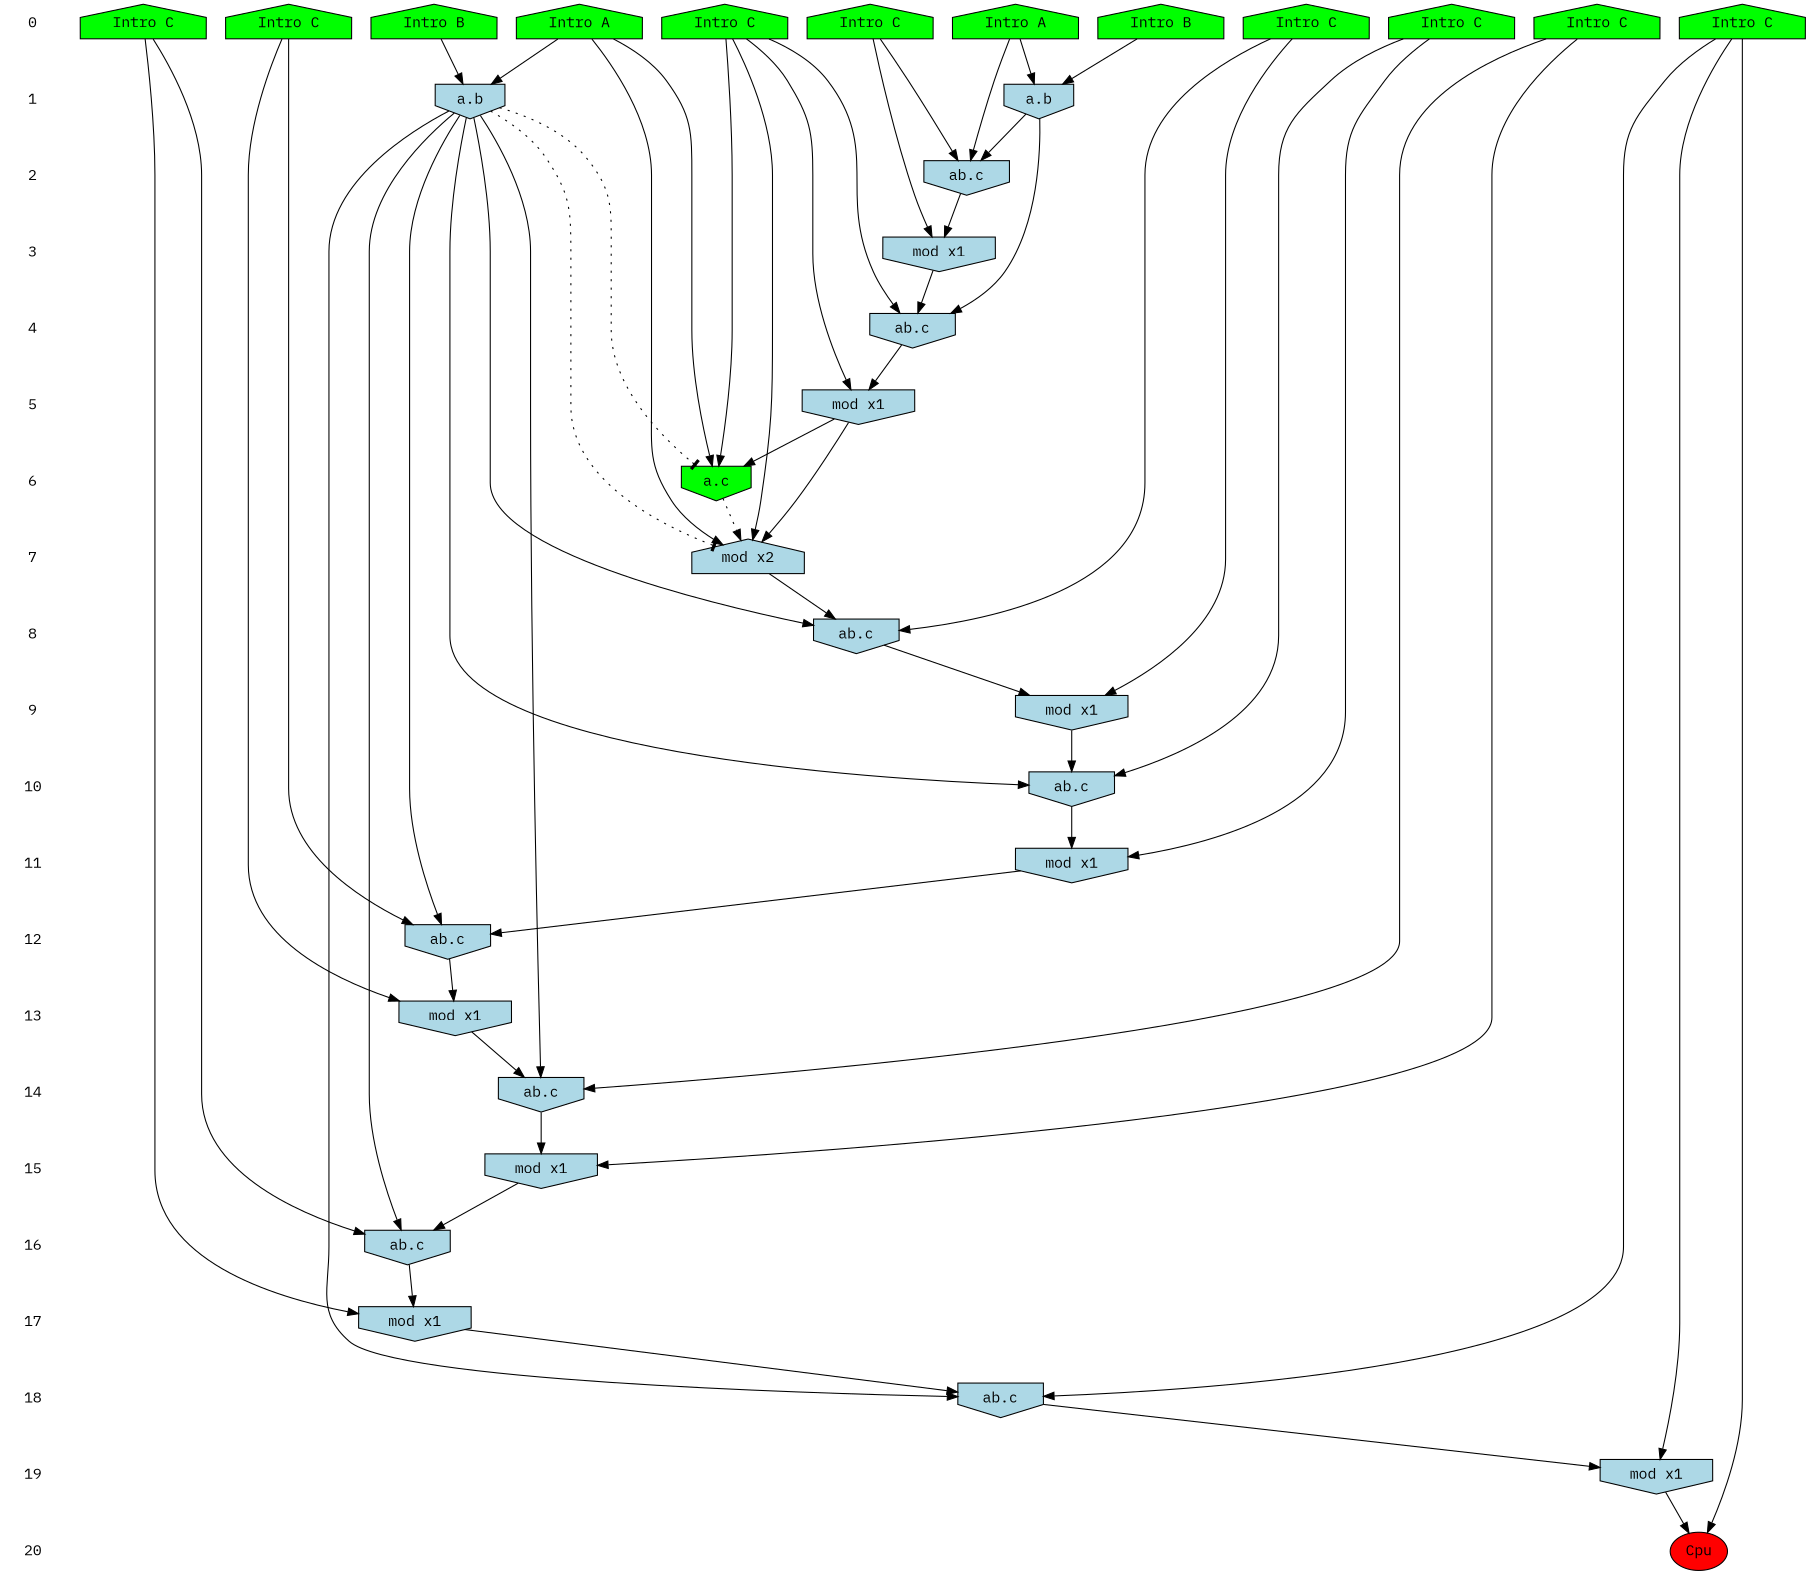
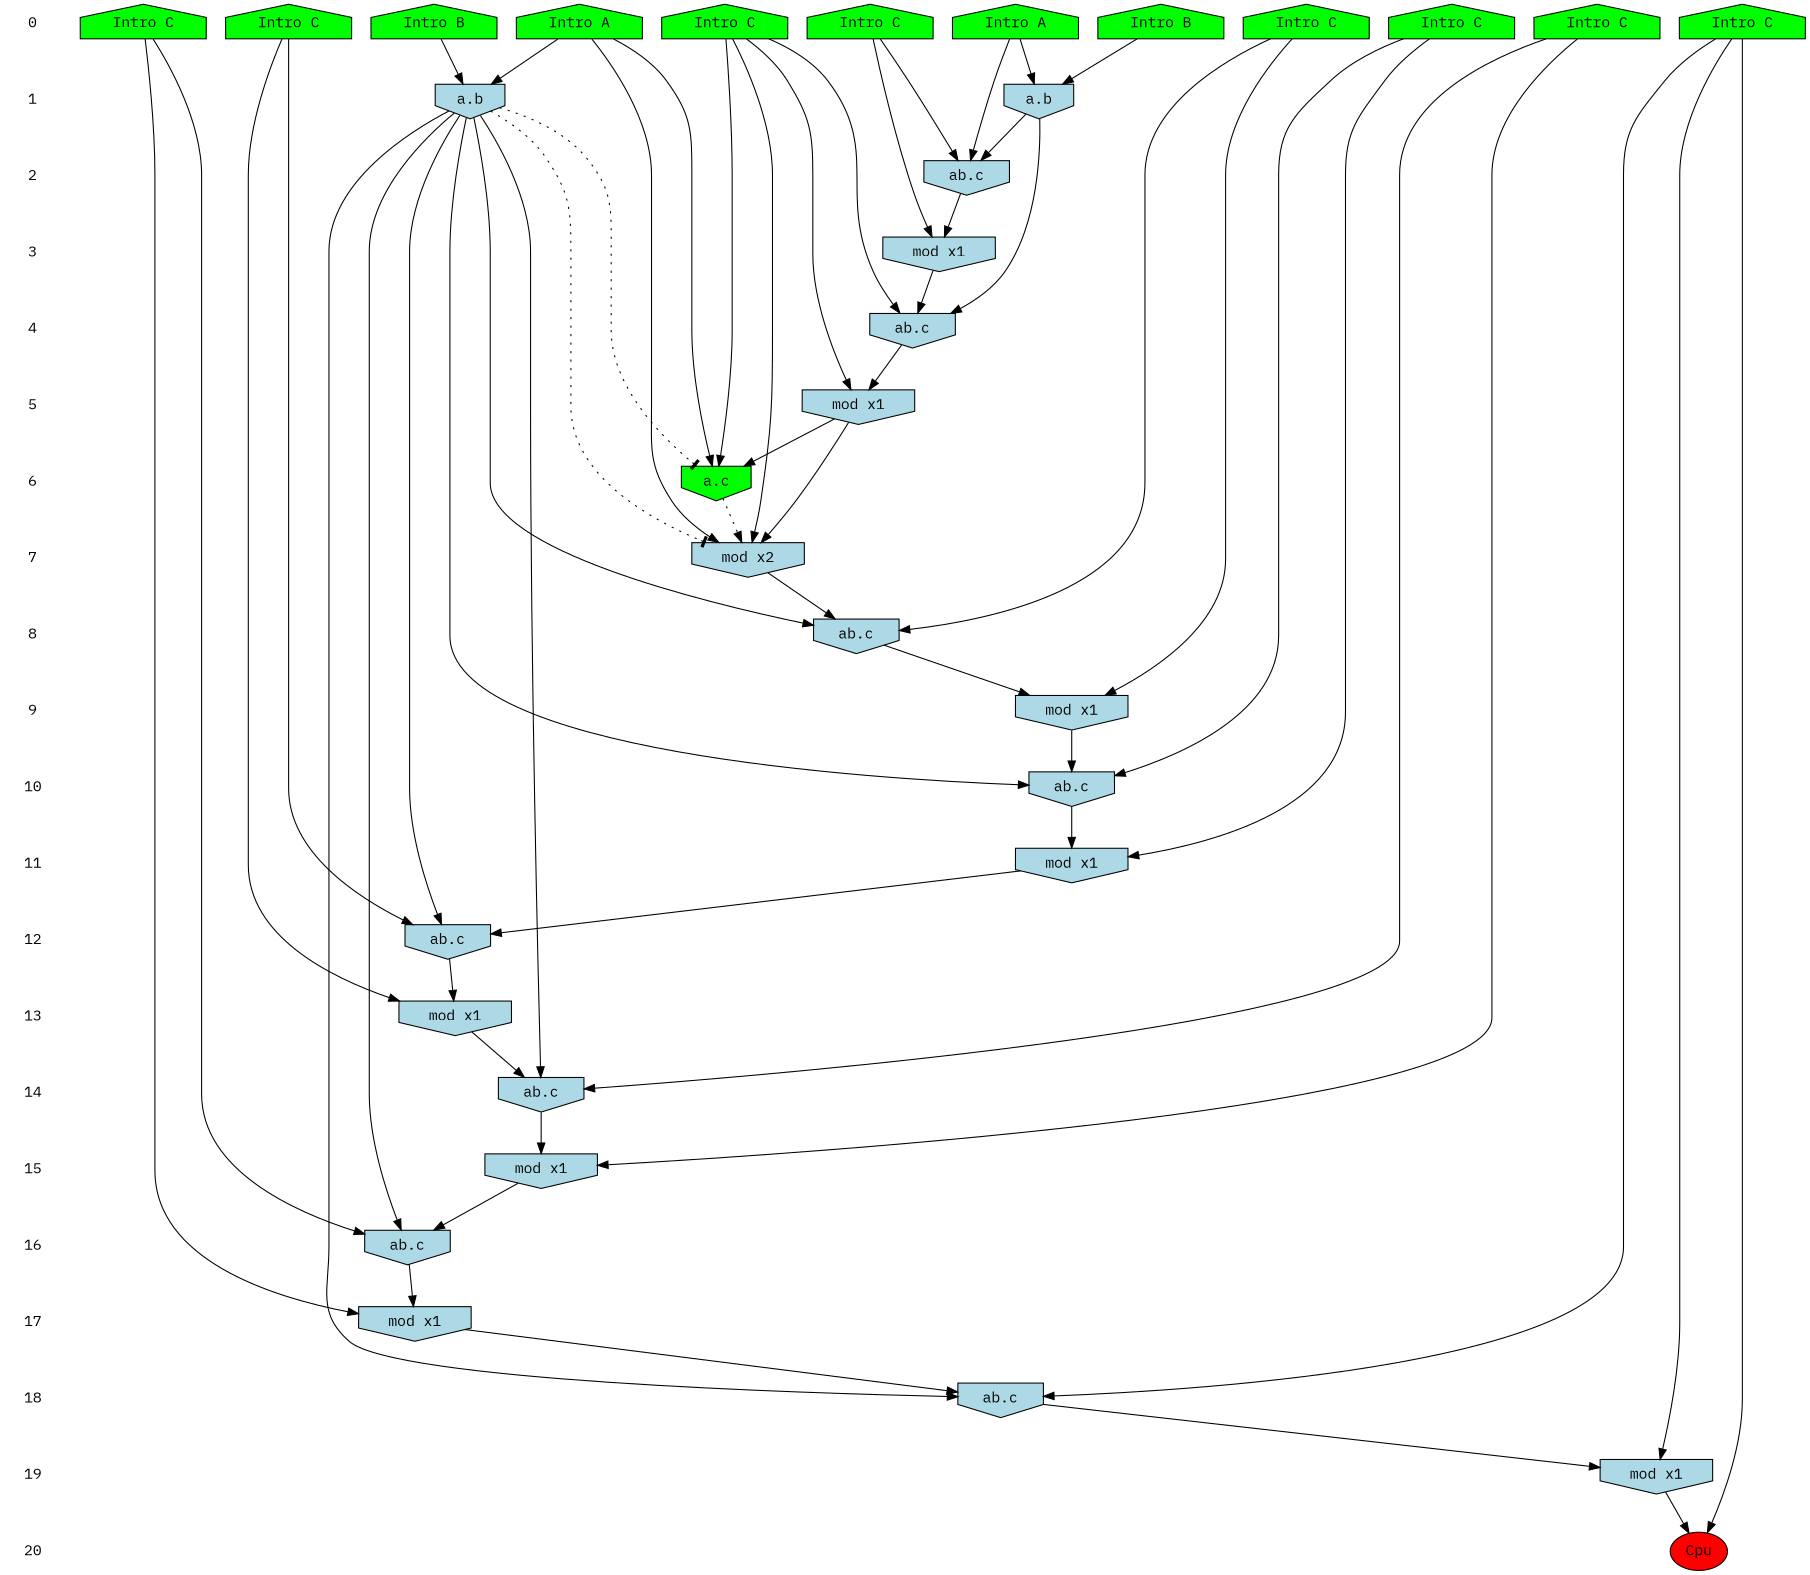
node "mod x2": shape house -> invhouse
